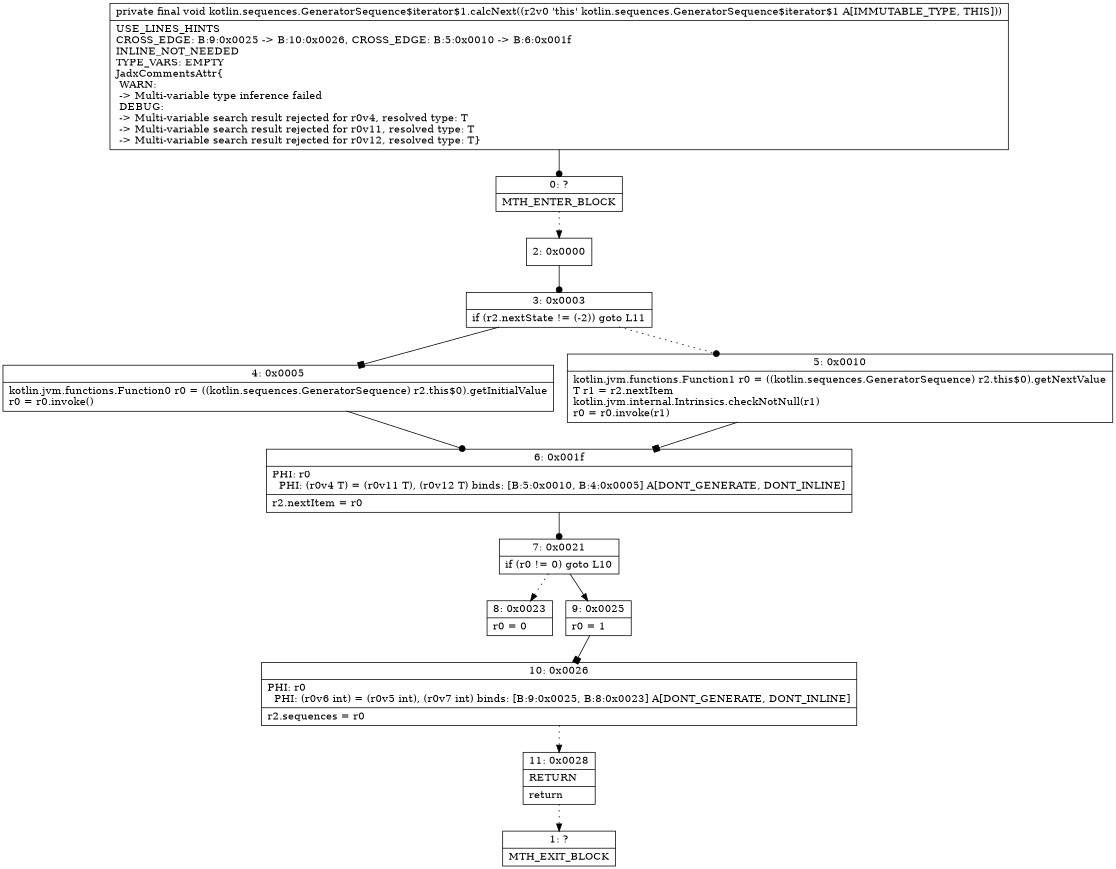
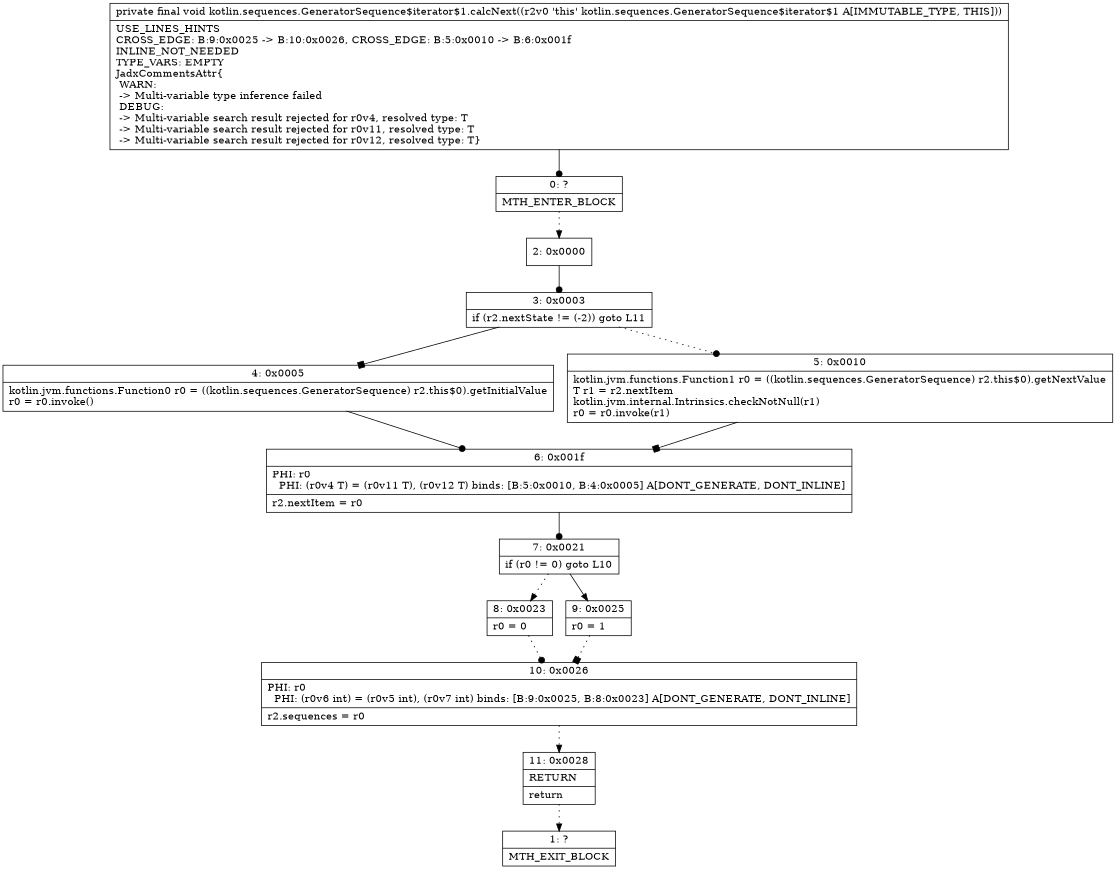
edge "8: 0x0023" -> "10: 0x0026": added
edge "9: 0x0025" -> "10: 0x0026": style solid -> dotted
